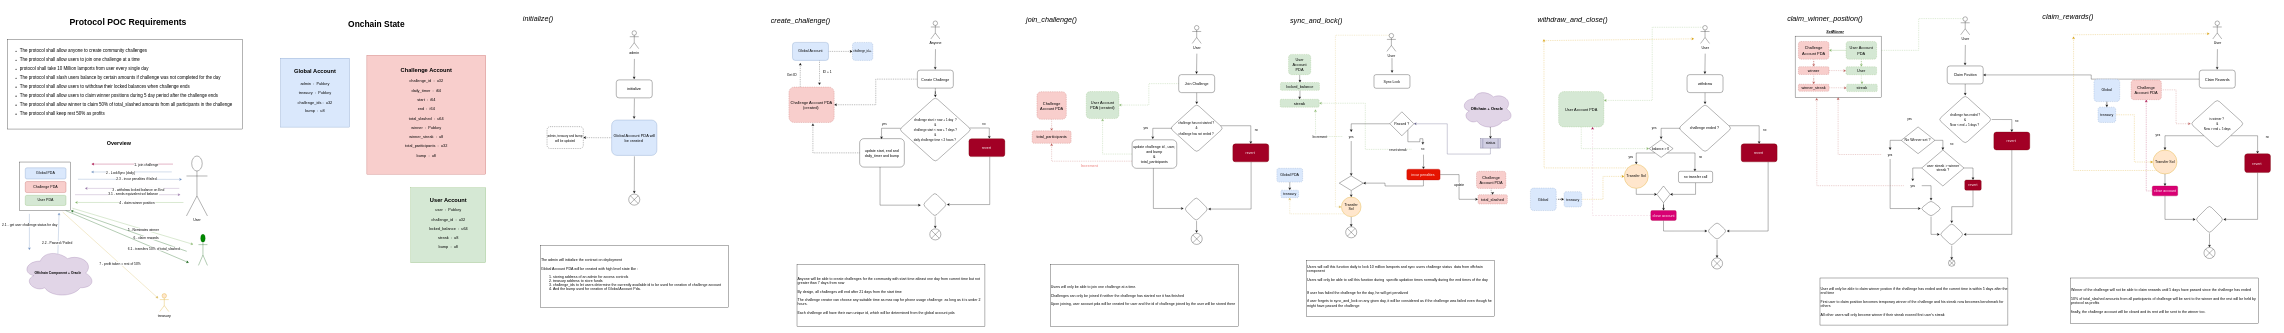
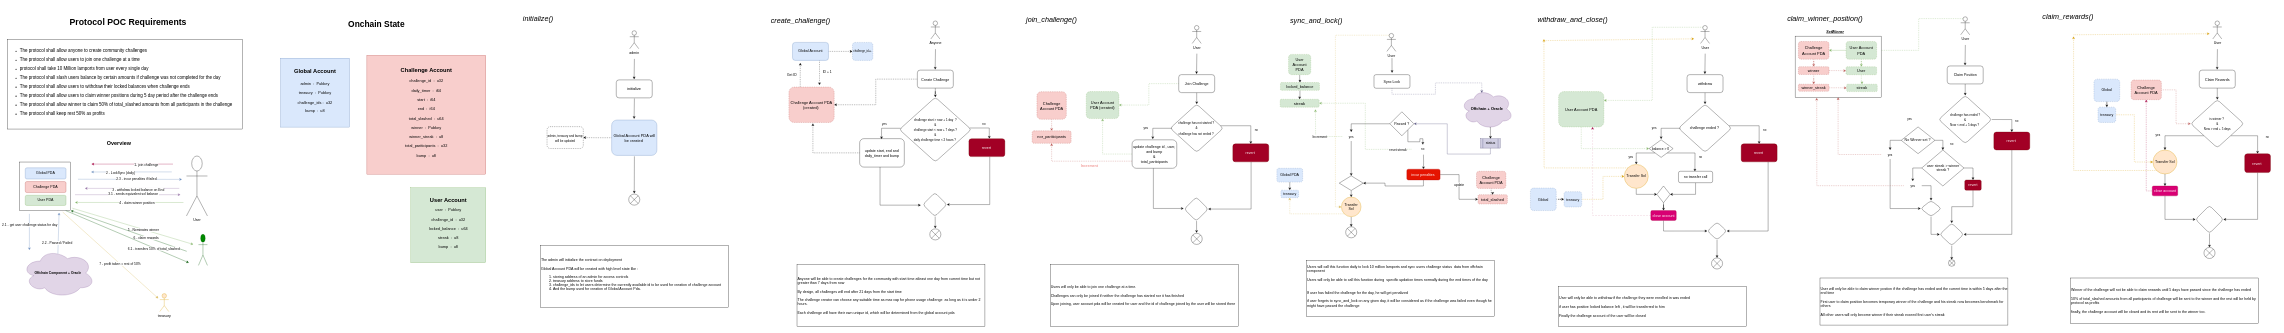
edge "Claim Rewards" -> "Claim Position": now "Claim Rewards" -> "is winner ? & Now > end + 5 days"
edge "Sync Lock" -> "Offchain + Oracle": added
node "total_pariticipants": label "total_pariticipants" -> "nor_pariticipants"
node "User will only be able to withdraw if the challenge they were enrolled in was ended if user has positive locked balance left , it will be transferred to him Finally the challenge account of the user will be closed": added
